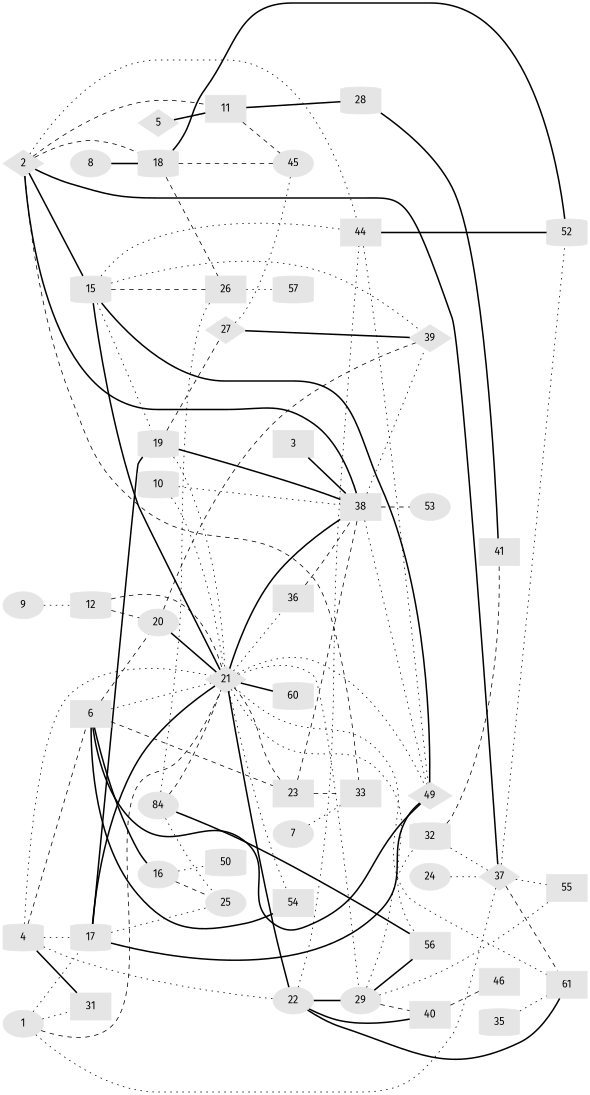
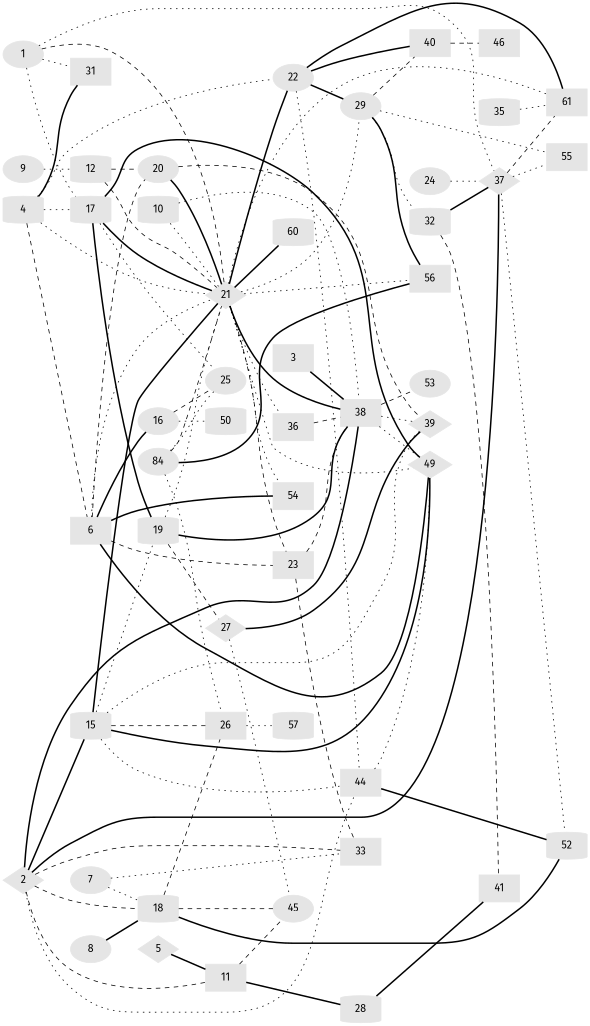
edge "32" -- "37": style dotted -> bold
edge "7" -- "18": added
